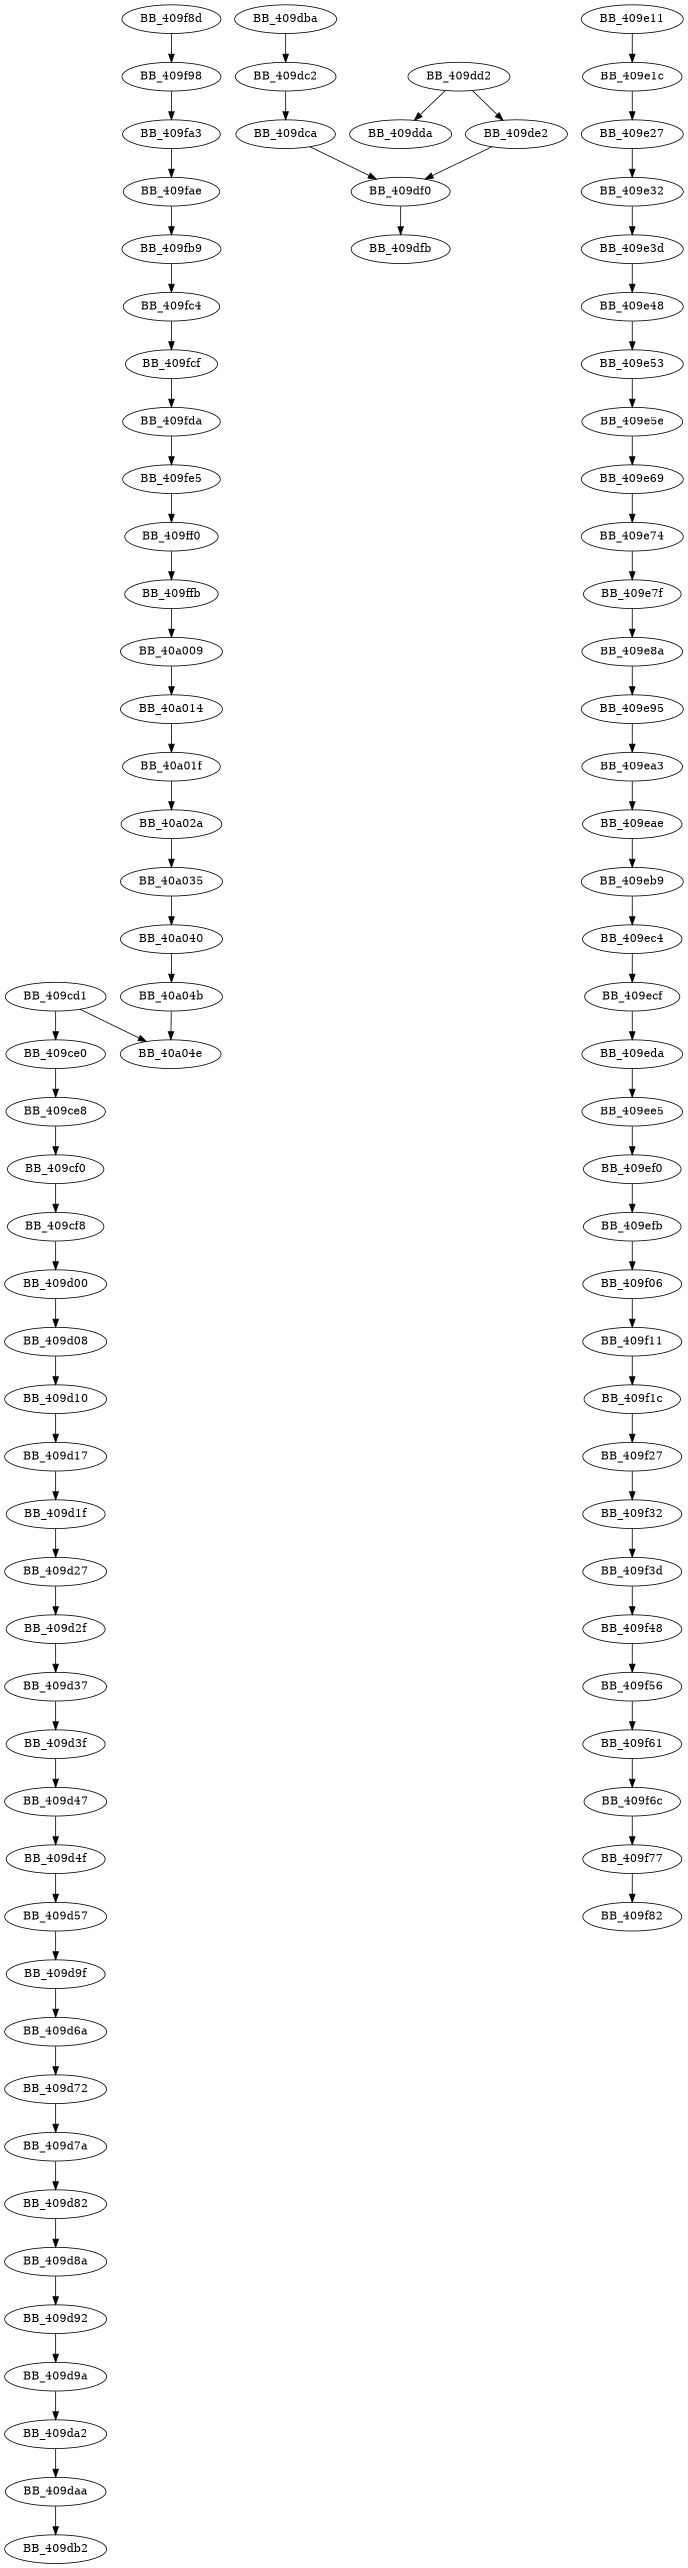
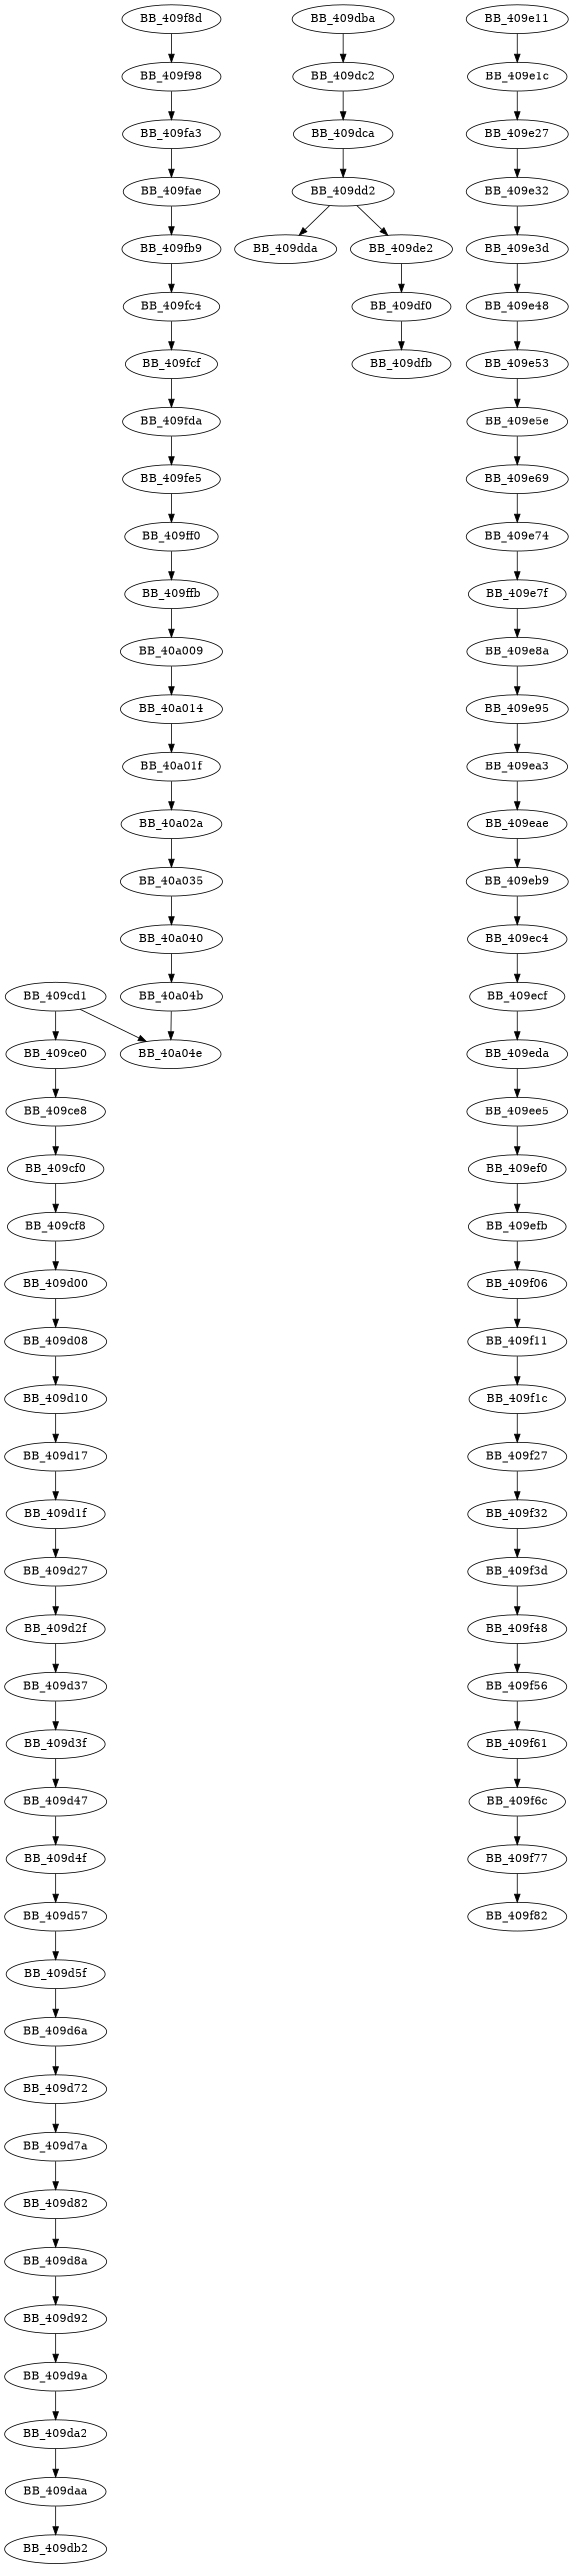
edge "BB_409dca" -> "BB_409df0": now "BB_409dca" -> "BB_409dd2"
node "BB_409d9f": label "BB_409d9f" -> "BB_409d5f"
